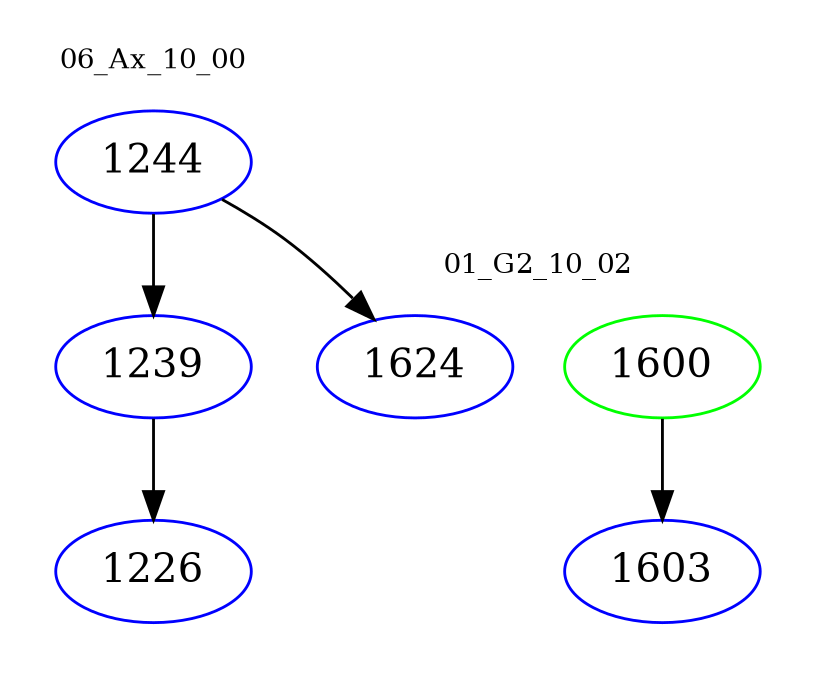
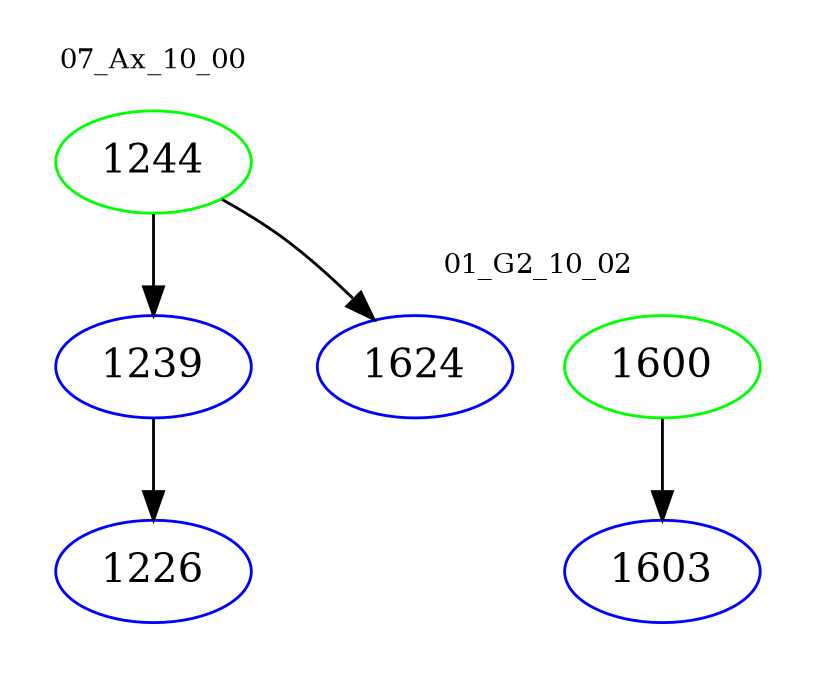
cluster "06_Ax_10_00": label "06_Ax_10_00" -> "07_Ax_10_00"
node "1244": color blue -> green
